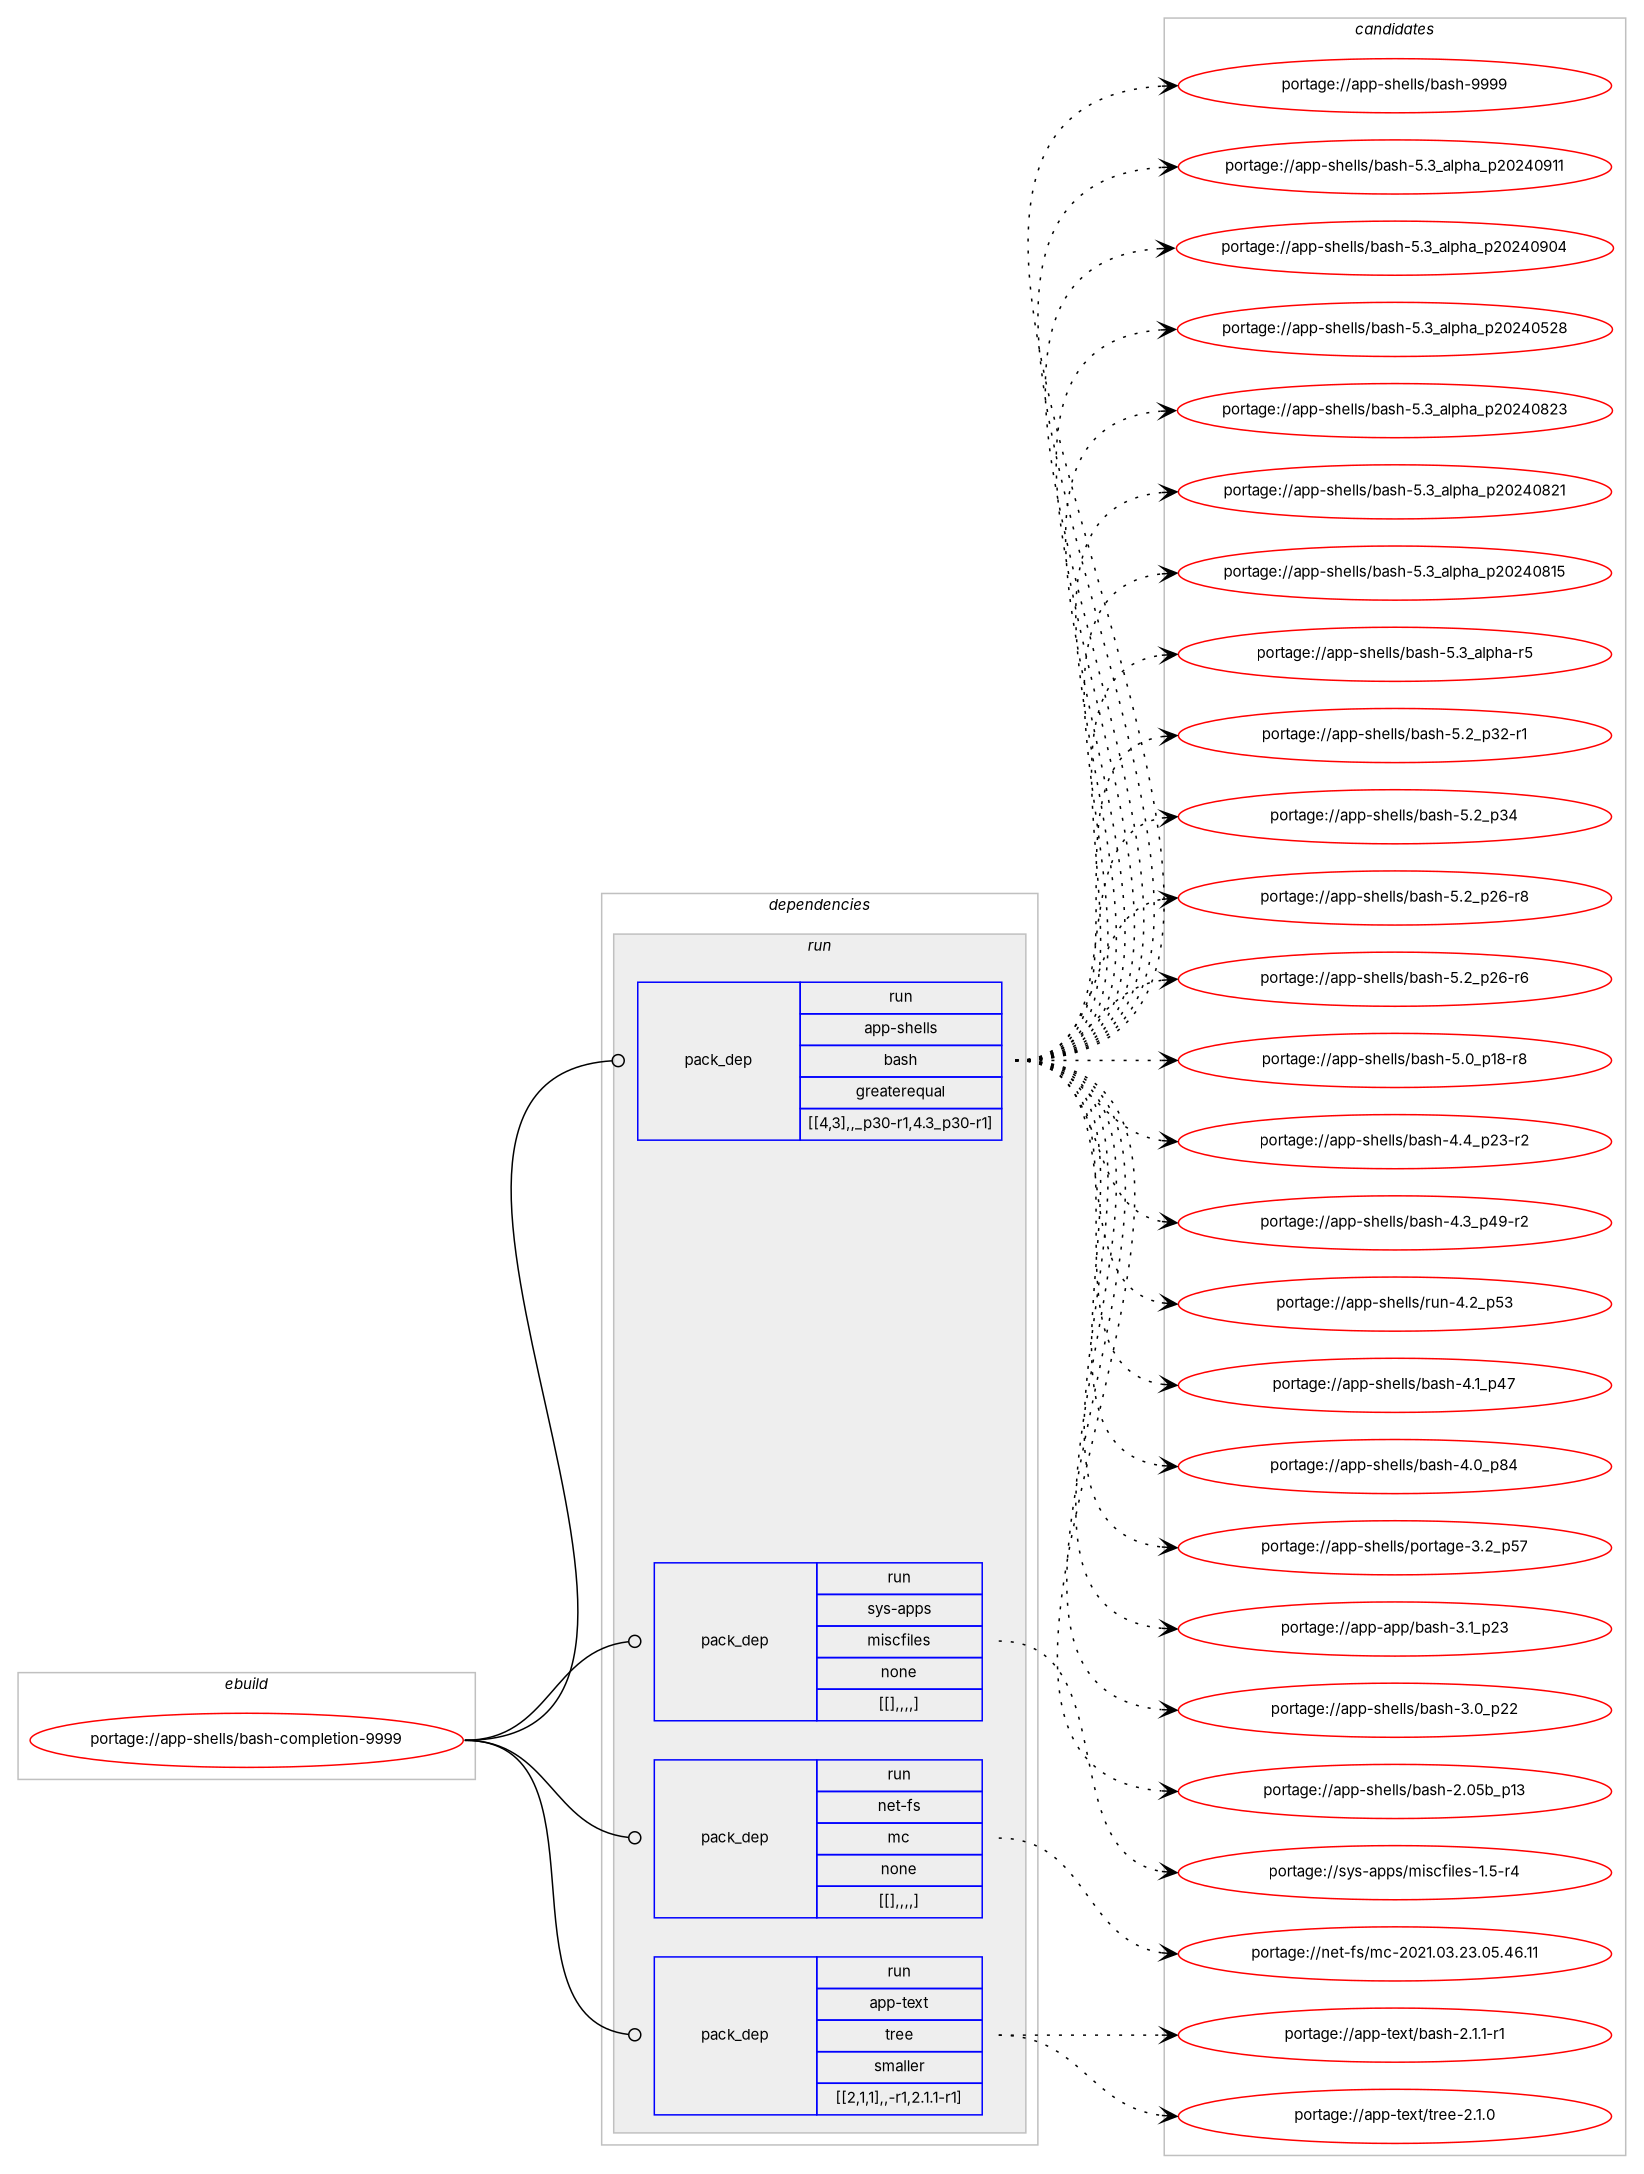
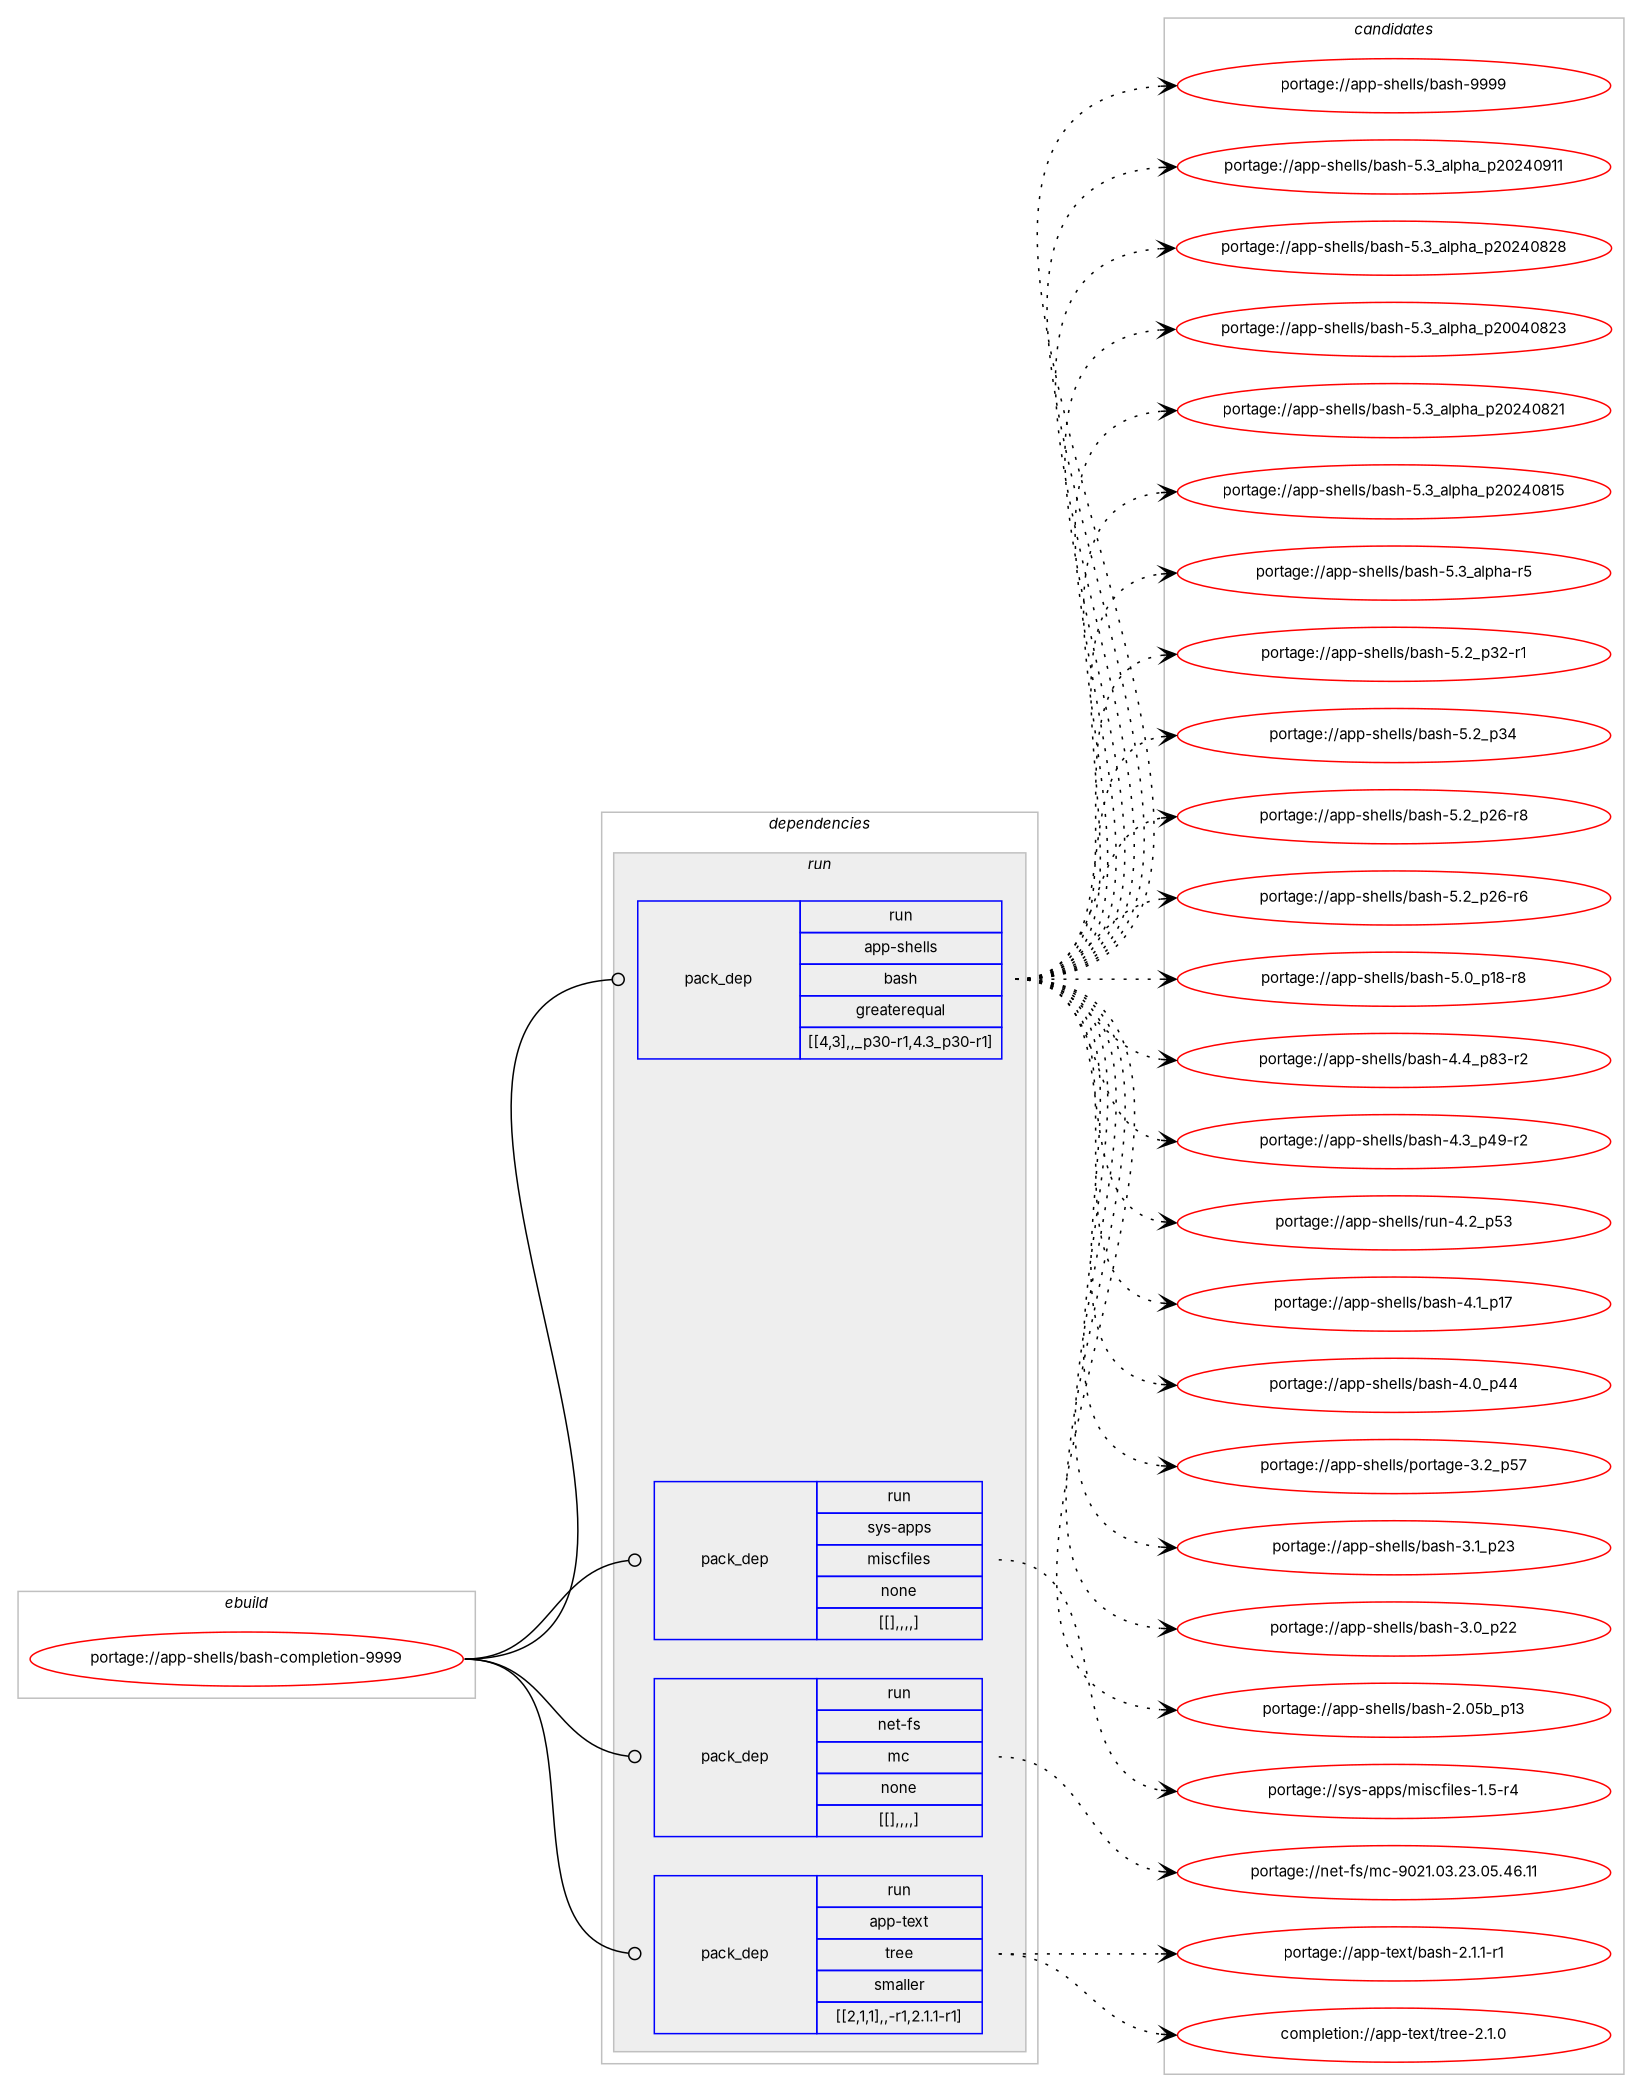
node "portage://app-shells/bash-5.3_alpha_p20240904": removed
node "portage://app-shells/bash-5.3_alpha_p20240528": label "portage://app-shells/bash-5.3_alpha_p20240528" -> "portage://app-shells/bash-5.3_alpha_p20240828"
node "portage://app-shells/bash-5.3_alpha_p20240823": label "portage://app-shells/bash-5.3_alpha_p20240823" -> "portage://app-shells/bash-5.3_alpha_p20040823"
node "portage://app-shells/bash-4.4_p23-r2": label "portage://app-shells/bash-4.4_p23-r2" -> "portage://app-shells/bash-4.4_p83-r2"
node "portage://app-shells/bash-4.1_p47": label "portage://app-shells/bash-4.1_p47" -> "portage://app-shells/bash-4.1_p17"
node "portage://app-shells/bash-4.0_p84": label "portage://app-shells/bash-4.0_p84" -> "portage://app-shells/bash-4.0_p44"
node "portage://app-app/bash-3.1_p23": label "portage://app-app/bash-3.1_p23" -> "portage://app-shells/bash-3.1_p23"
node "portage://net-fs/mc-2021.03.23.05.46.11": label "portage://net-fs/mc-2021.03.23.05.46.11" -> "portage://net-fs/mc-9021.03.23.05.46.11"
node "portage://app-text/tree-2.1.0": label "portage://app-text/tree-2.1.0" -> "completion://app-text/tree-2.1.0"
